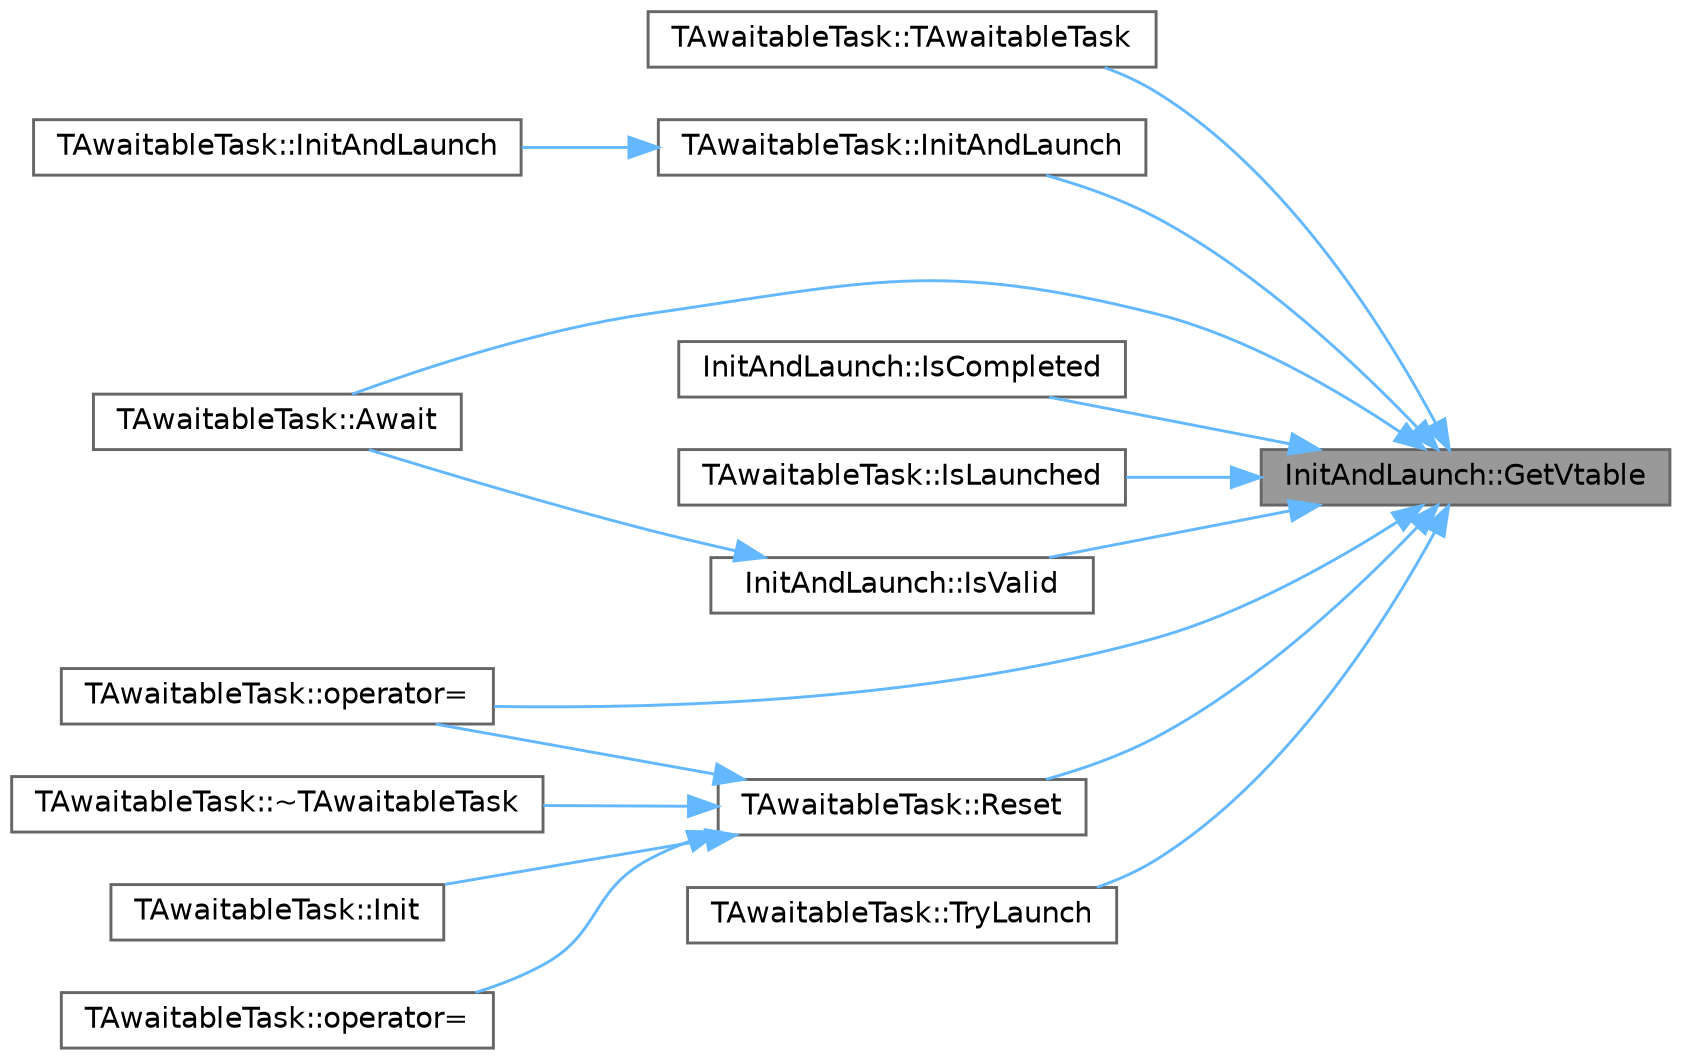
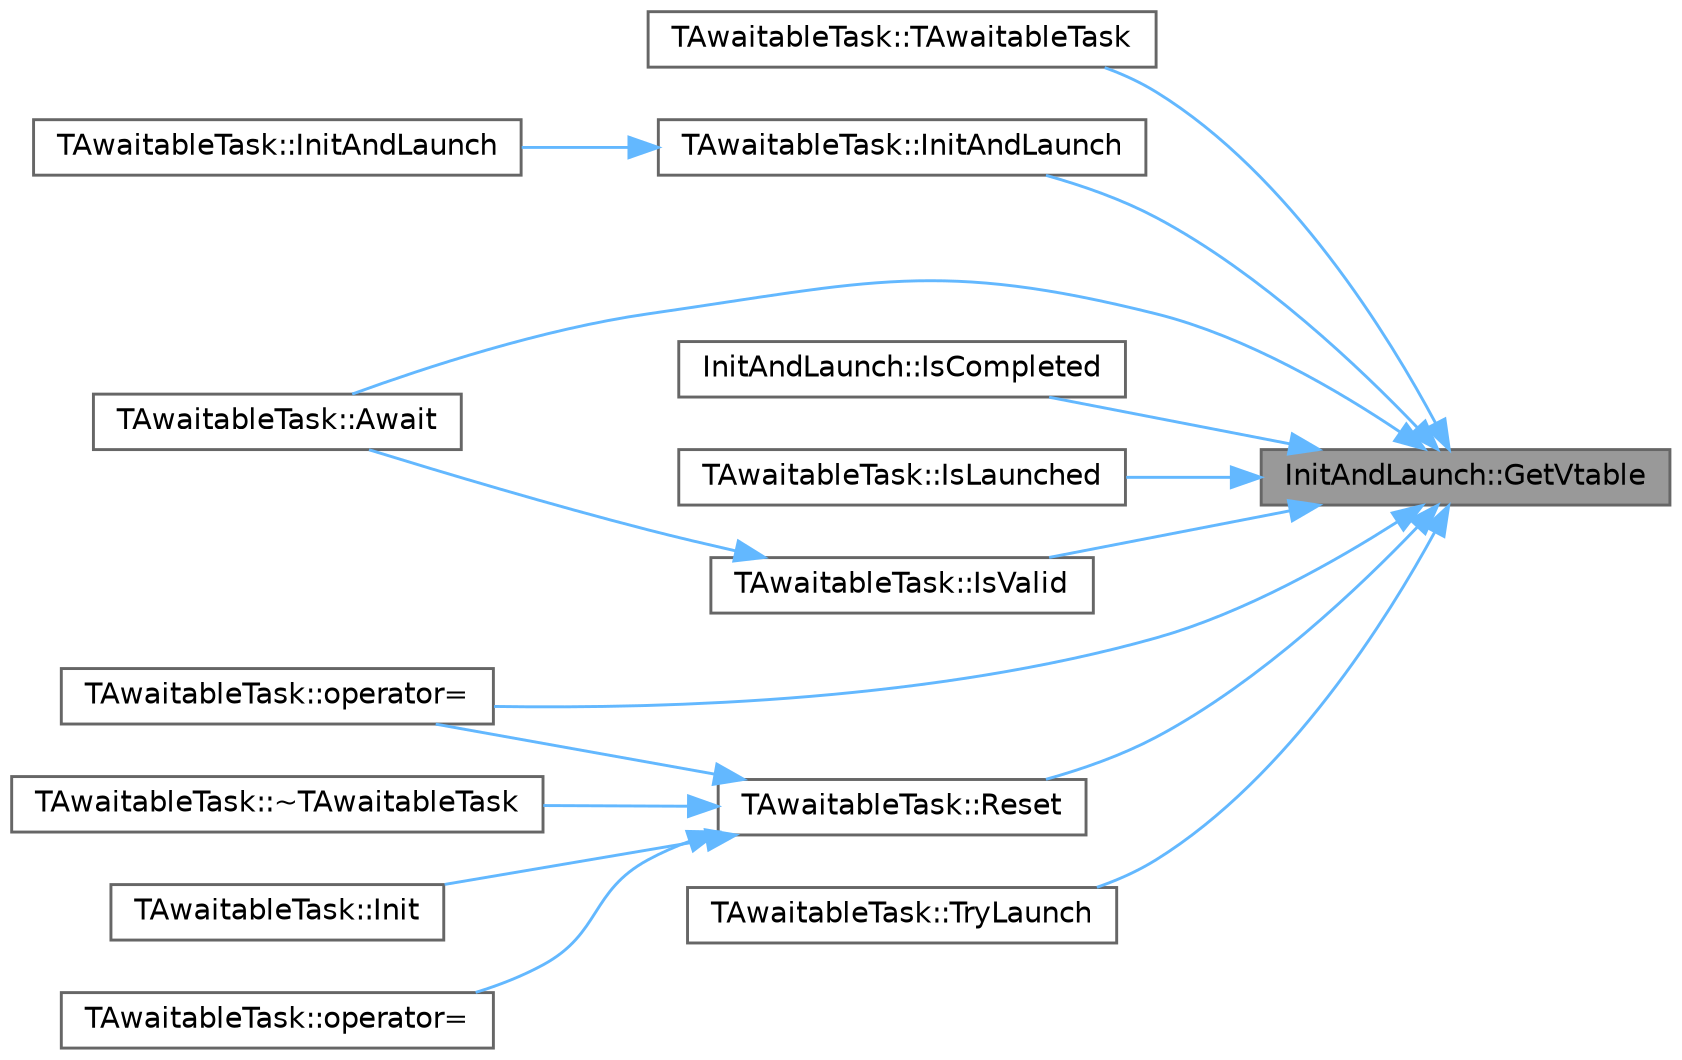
node "InitAndLaunch::IsValid": label "InitAndLaunch::IsValid" -> "TAwaitableTask::IsValid"
